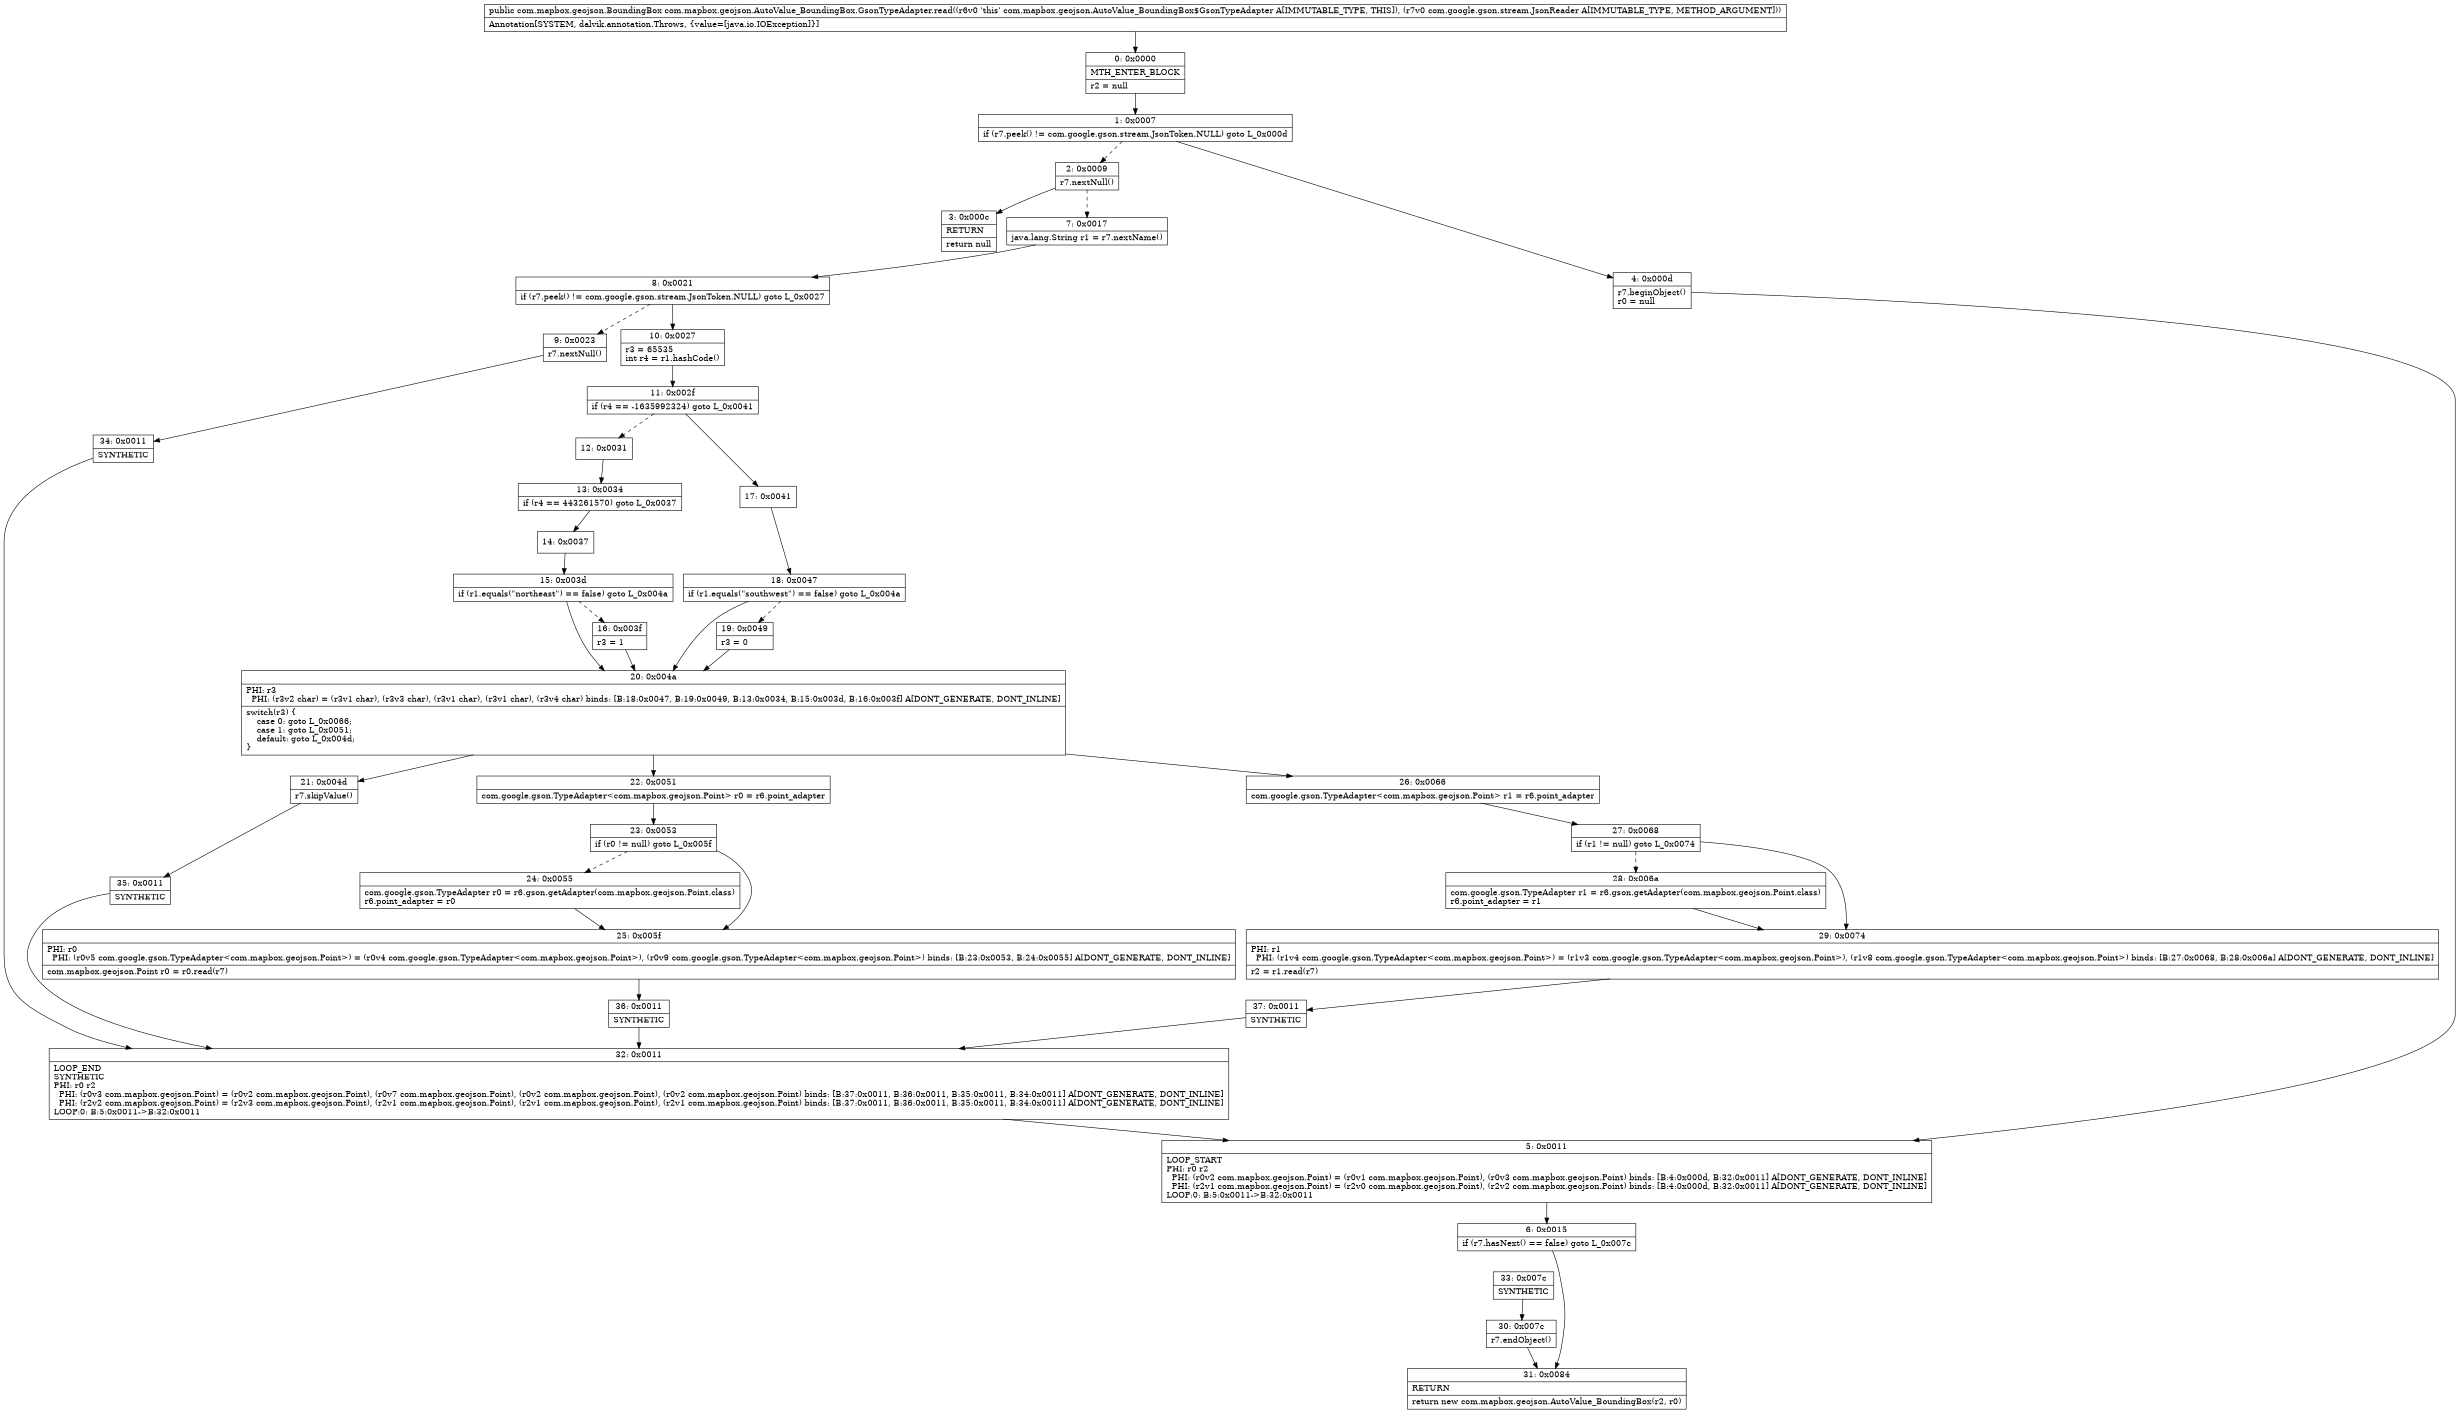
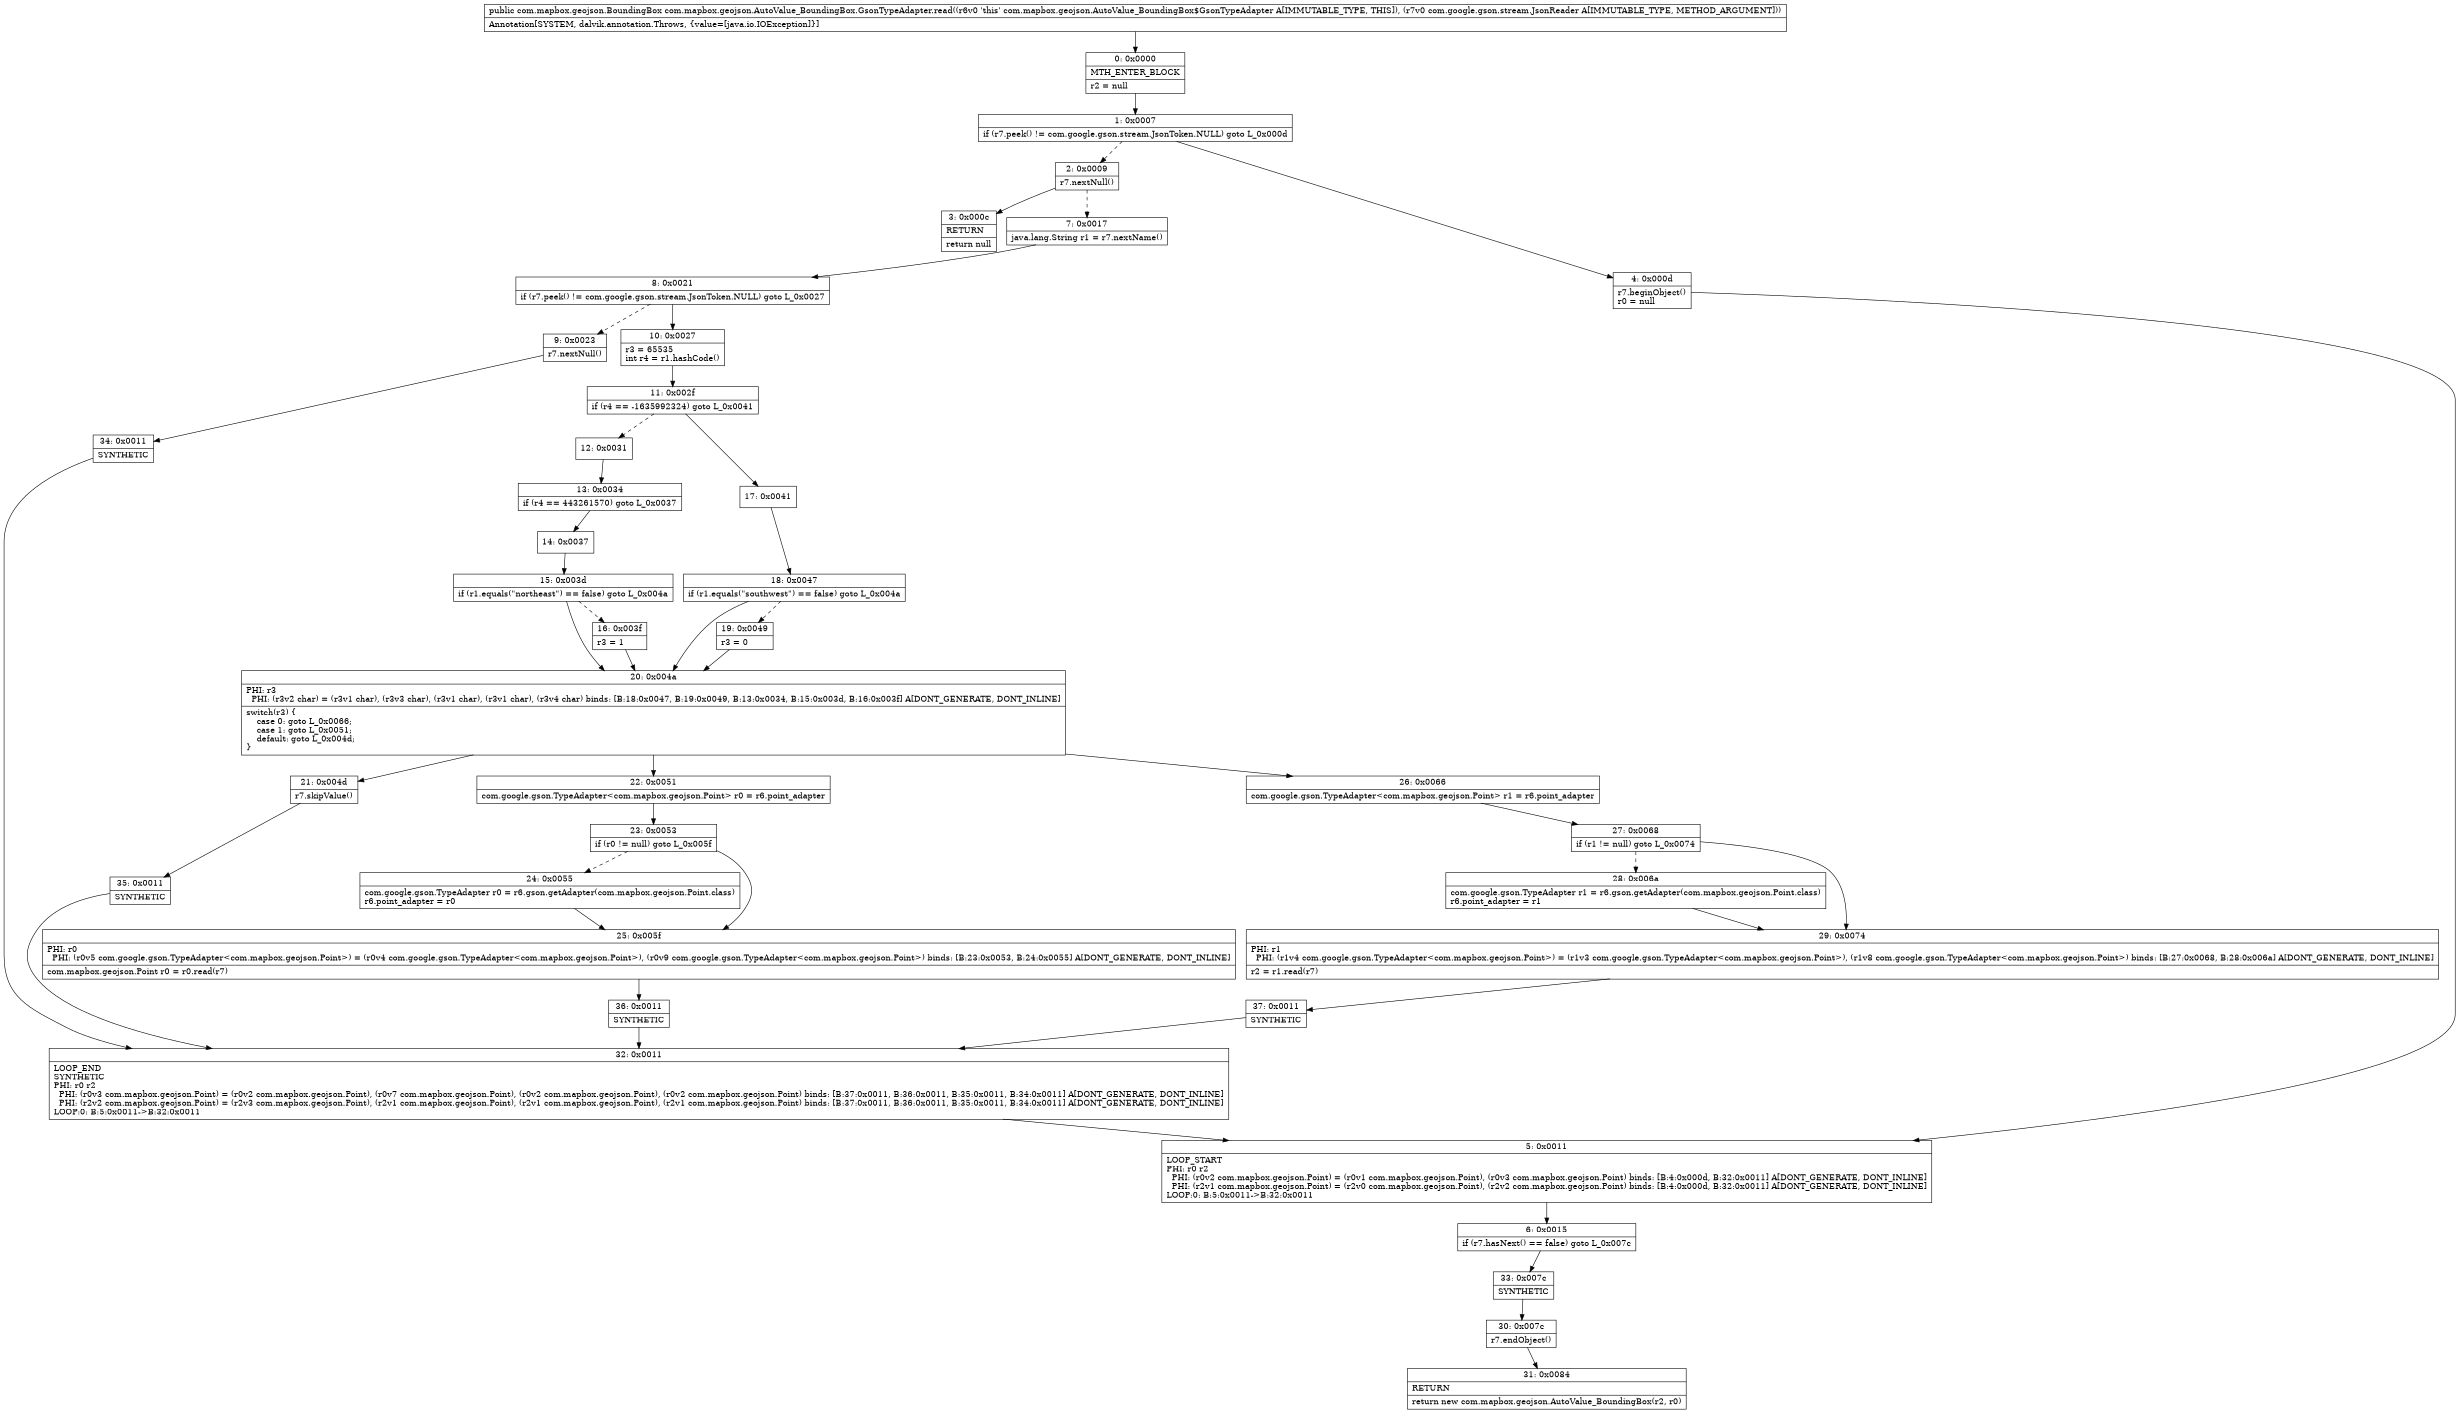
edge "6: 0x0015" -> "31: 0x0084": now "6: 0x0015" -> "33: 0x007c"
